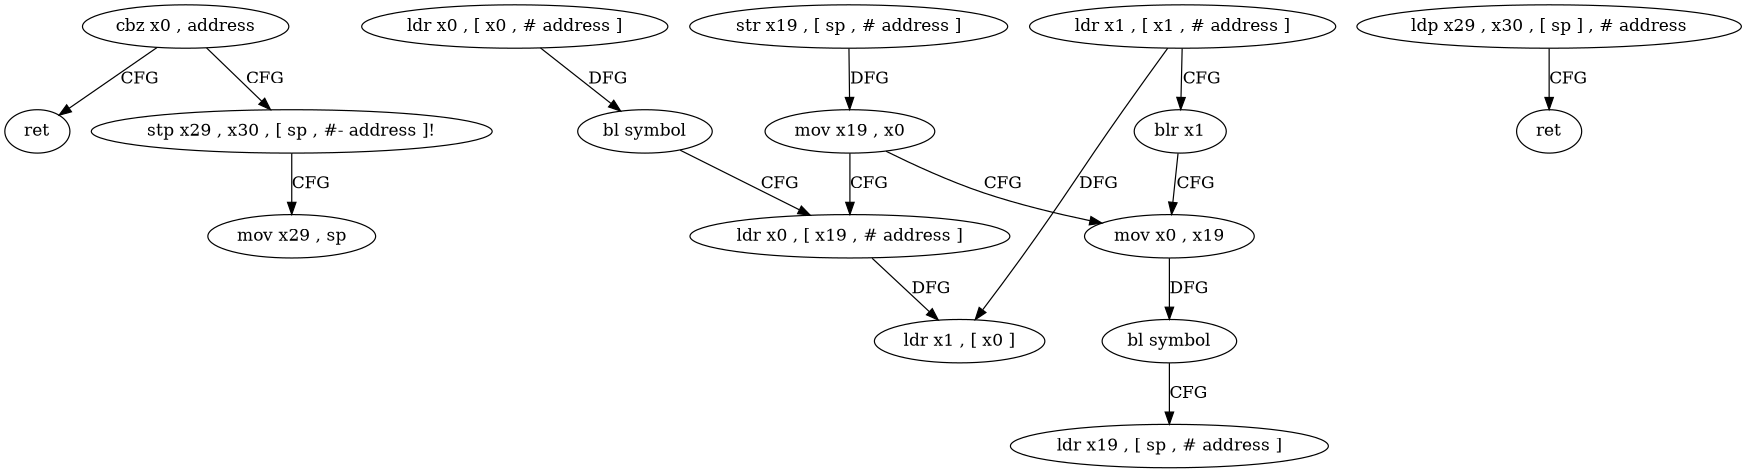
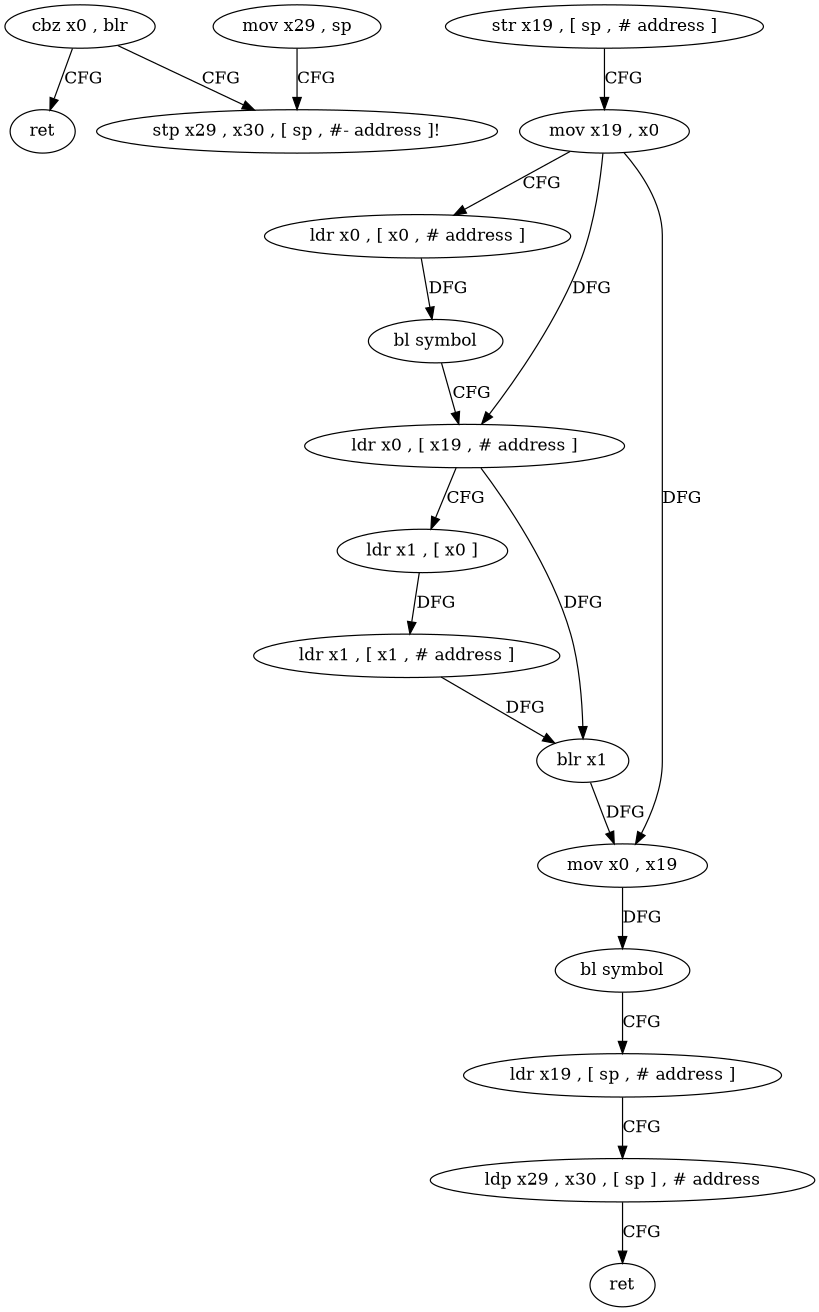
node "cbz x0 , address": label "cbz x0 , address" -> "cbz x0 , blr"
edge "str x19 , [ sp , # address ]" -> "mov x19 , x0": label "DFG" -> "CFG"
edge "ldr x1 , [ x1 , # address ]" -> "blr x1": label "CFG" -> "DFG"
edge "stp x29 , x30 , [ sp , #- address ]!" -> "mov x29 , sp": reversed
edge "ldr x1 , [ x1 , # address ]" -> "ldr x1 , [ x0 ]": reversed
edge "mov x19 , x0" -> "ldr x0 , [ x0 , # address ]": added, label "CFG"
edge "mov x19 , x0" -> "ldr x0 , [ x19 , # address ]": label "CFG" -> "DFG"
edge "mov x19 , x0" -> "mov x0 , x19": label "CFG" -> "DFG"
edge "blr x1" -> "mov x0 , x19": label "CFG" -> "DFG"
edge "ldr x0 , [ x19 , # address ]" -> "ldr x1 , [ x0 ]": label "DFG" -> "CFG"
edge "ldr x0 , [ x19 , # address ]" -> "blr x1": added, label "DFG"
edge "ldr x19 , [ sp , # address ]" -> "ldp x29 , x30 , [ sp ] , # address": added, label "CFG"
